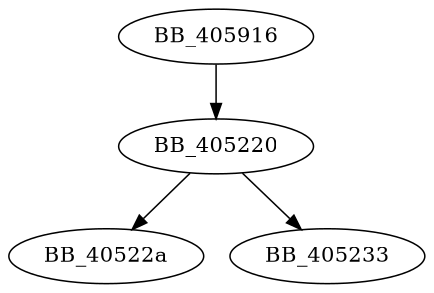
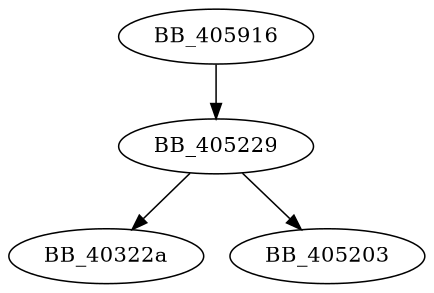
node "BB_405220": label "BB_405220" -> "BB_405229"
node "BB_40522a": label "BB_40522a" -> "BB_40322a"
node "BB_405233": label "BB_405233" -> "BB_405203"
